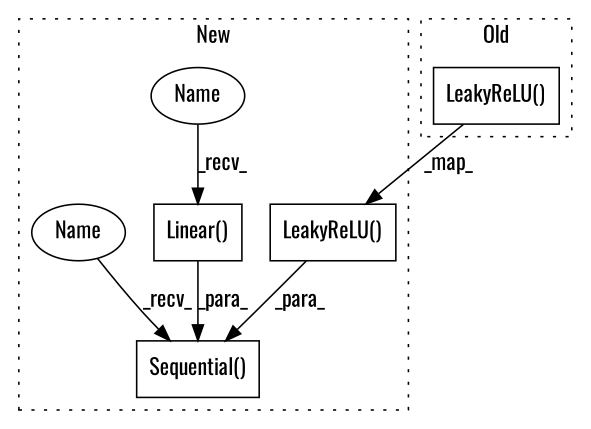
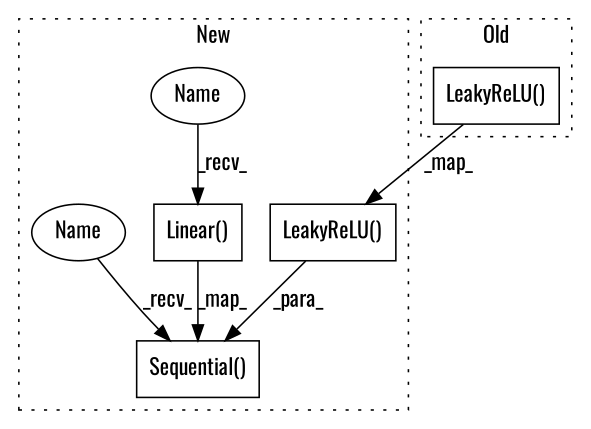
edge "Linear()" -> "Sequential()": label "_para_" -> "_map_"
